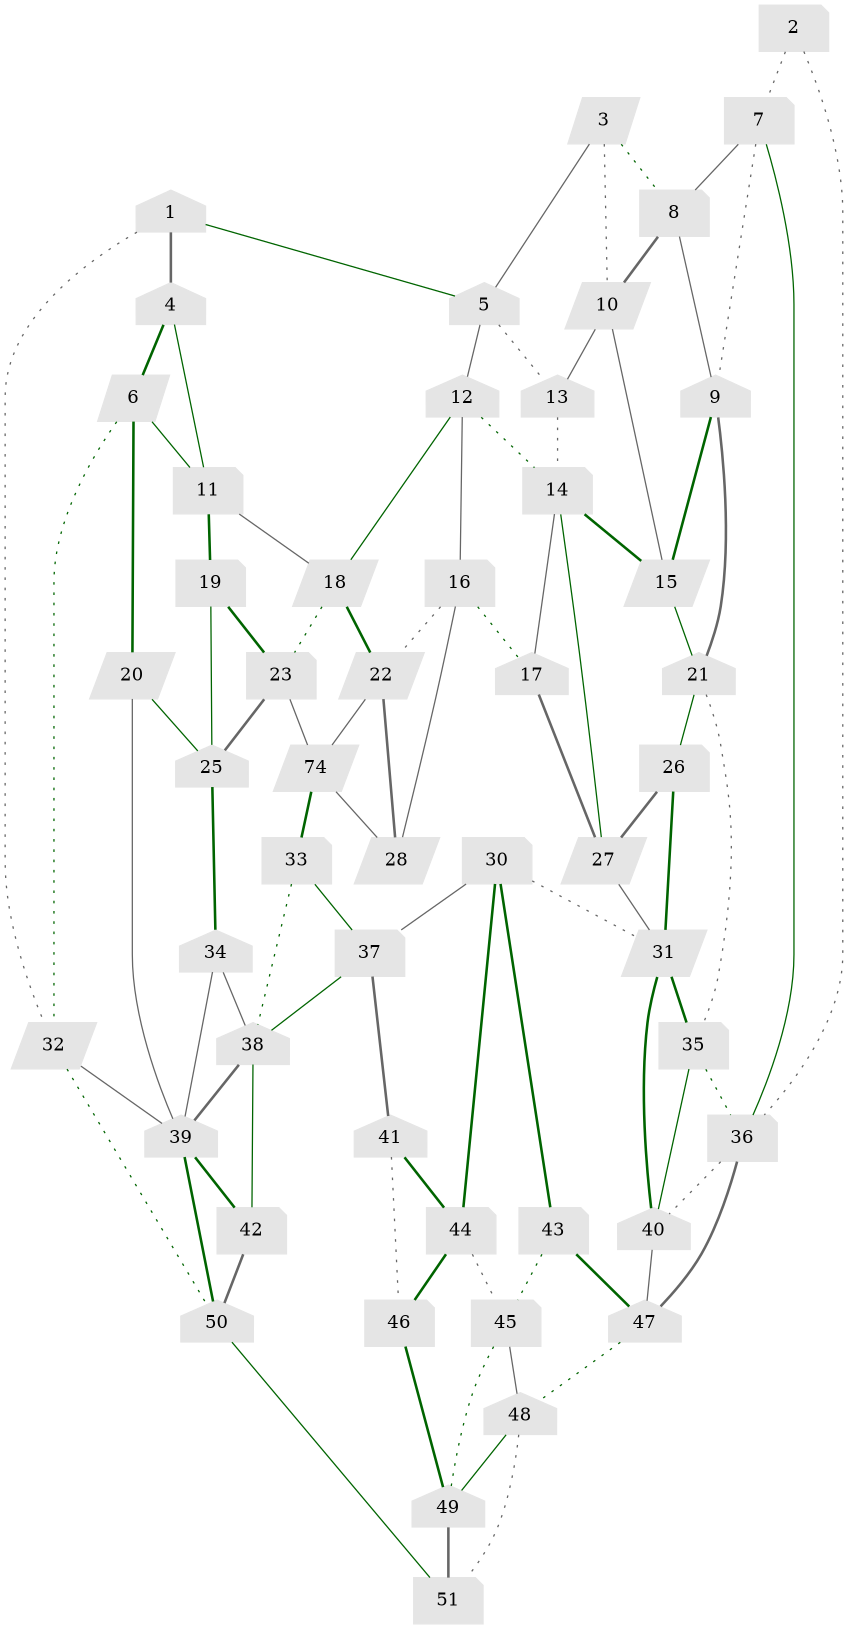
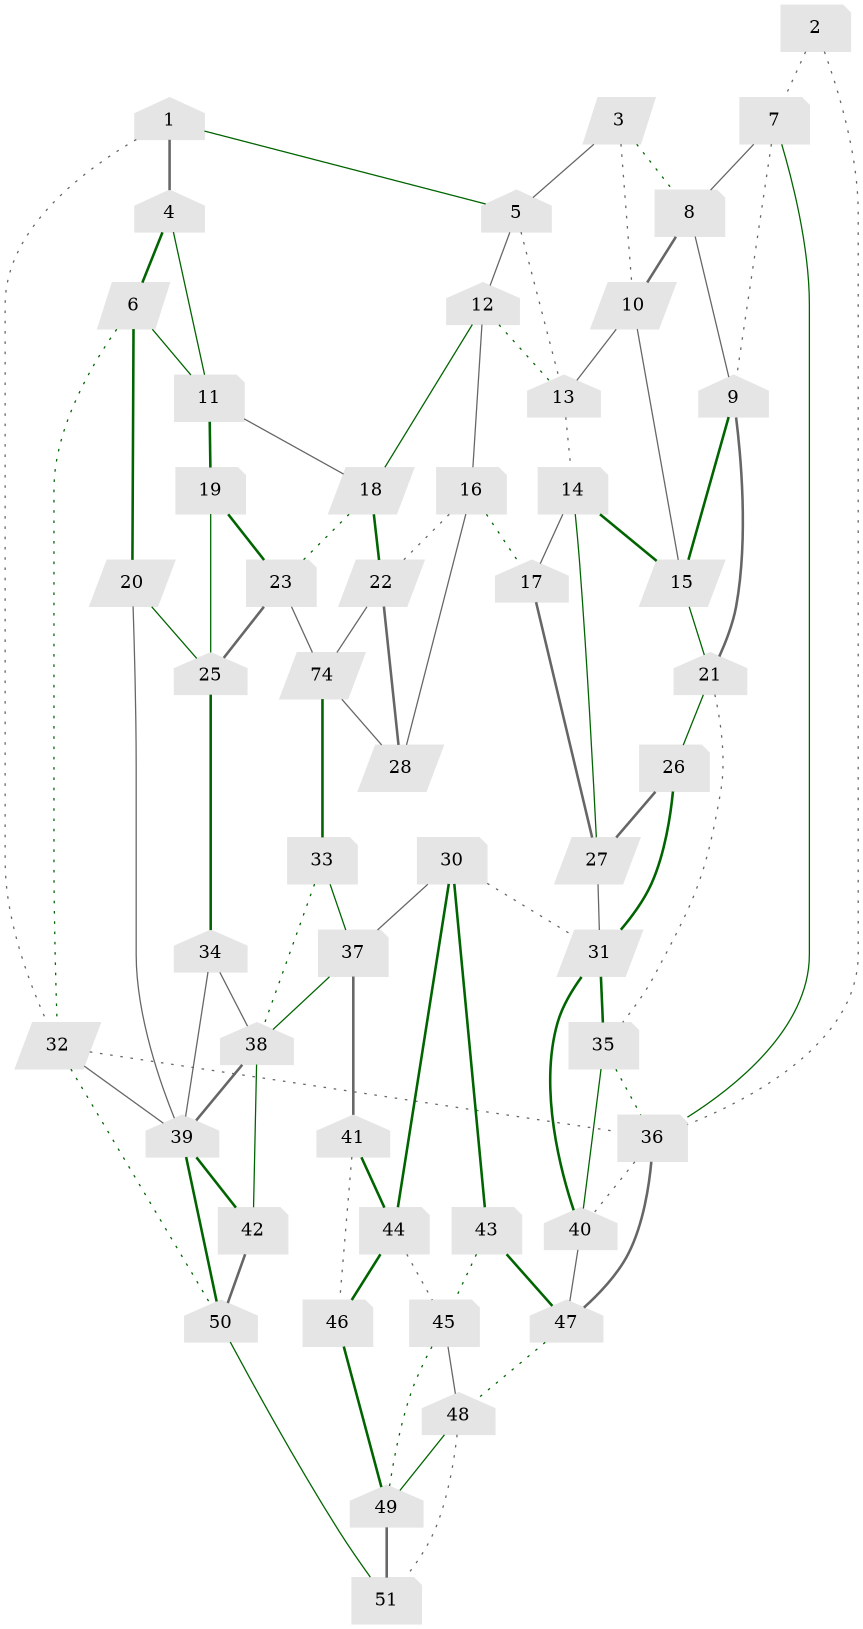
edge "12" -- "14": now "12" -- "13"
edge "32" -- "36": added
